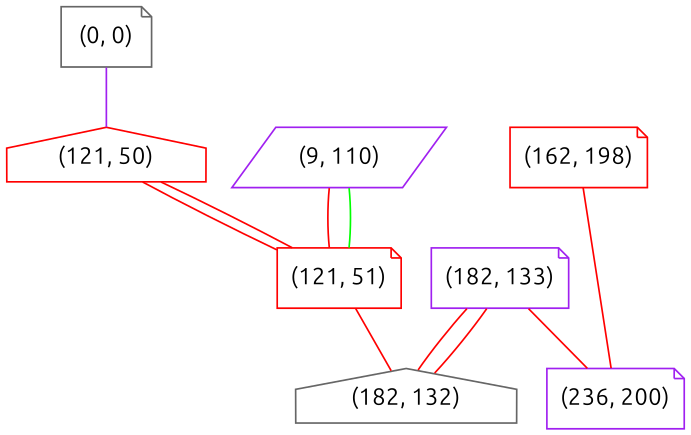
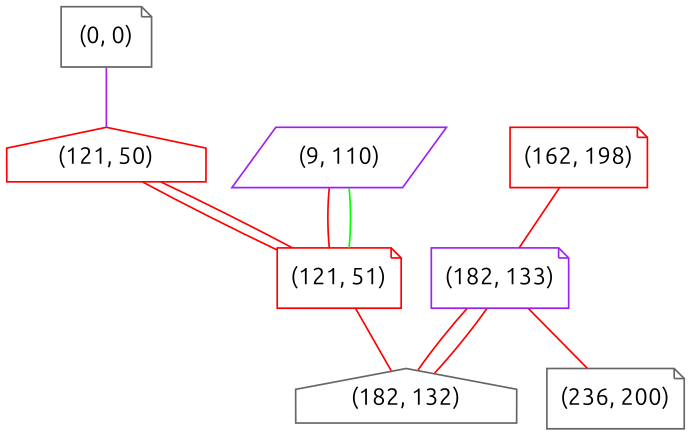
edge "(162, 198)" -- "(236, 200)": now "(162, 198)" -- "(182, 133)"
node "(236, 200)": color purple -> gray40
